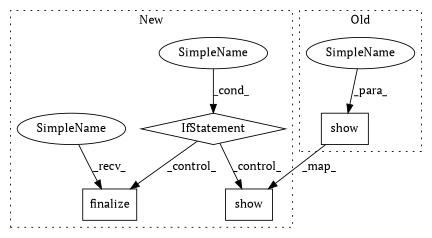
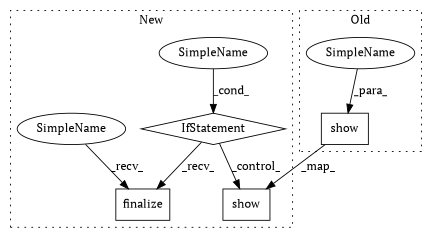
edge "IfStatement" -> "finalize": label "_control_" -> "_recv_"
